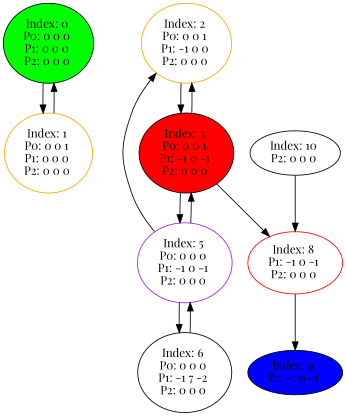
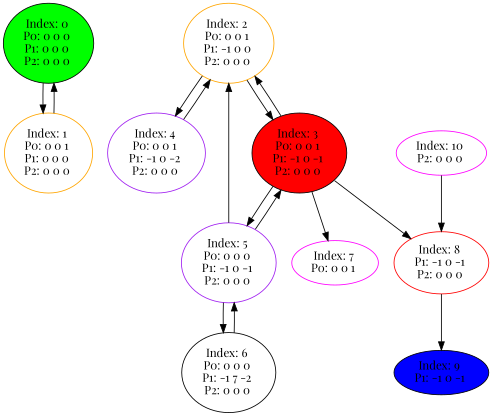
node "Index: 4 P0: 0 0 1 P1: -1 0 -2 P2: 0 0 0": added
node "Index: 10 P2: 0 0 0": color black -> fuchsia
node "Index: 7 P0: 0 0 1": added
